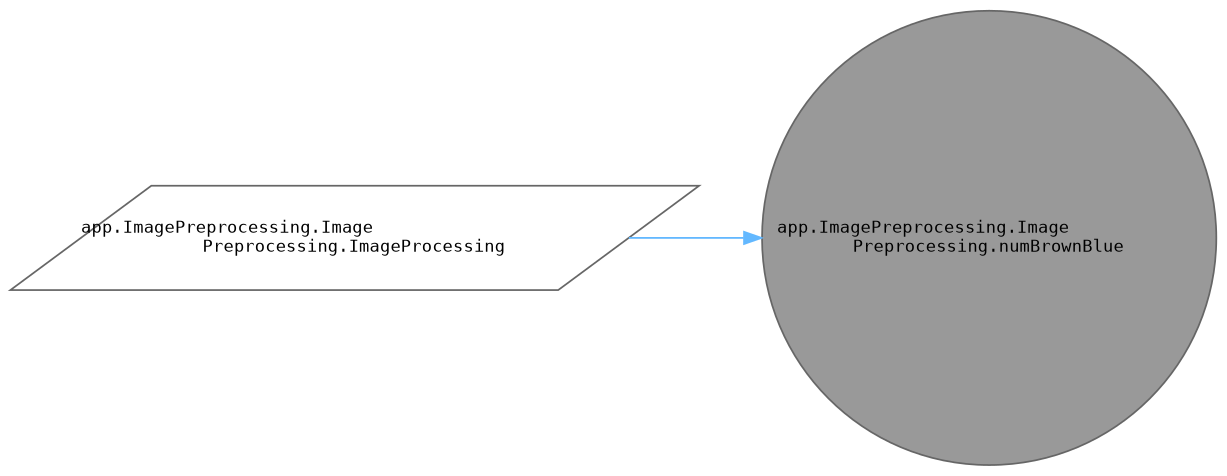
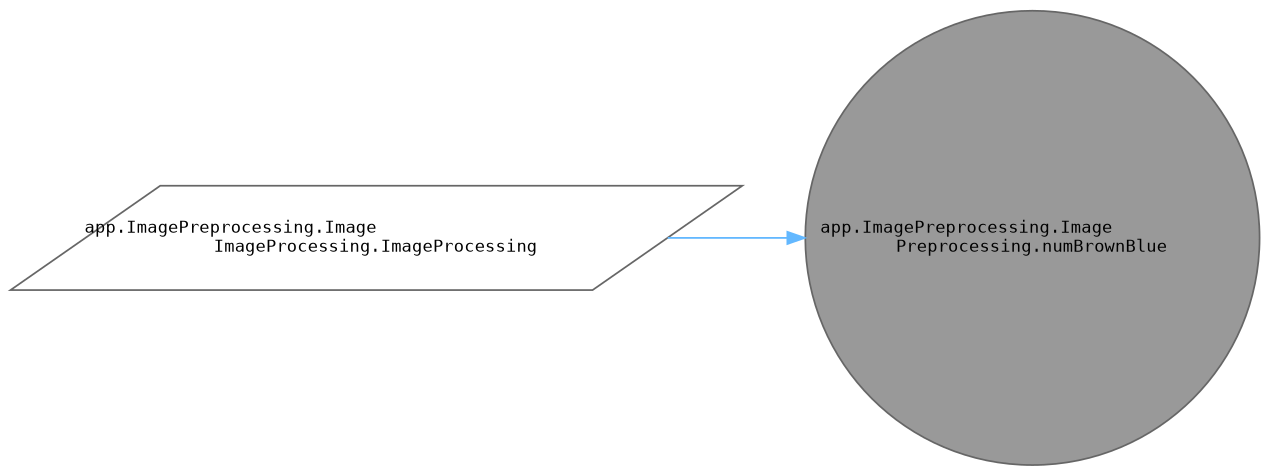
node "app.ImagePreprocessing.Image Preprocessing.ImageProcessing": label "app.ImagePreprocessing.Image Preprocessing.ImageProcessing" -> "app.ImagePreprocessing.Image ImageProcessing.ImageProcessing"
